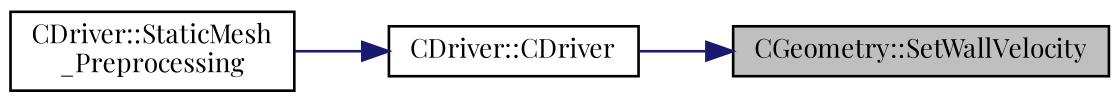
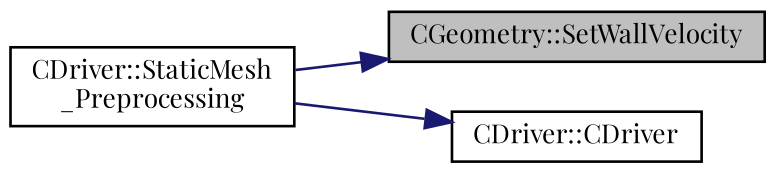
edge "CDriver::CDriver" -> "CGeometry::SetWallVelocity": now "CDriver::StaticMesh _Preprocessing" -> "CGeometry::SetWallVelocity"
